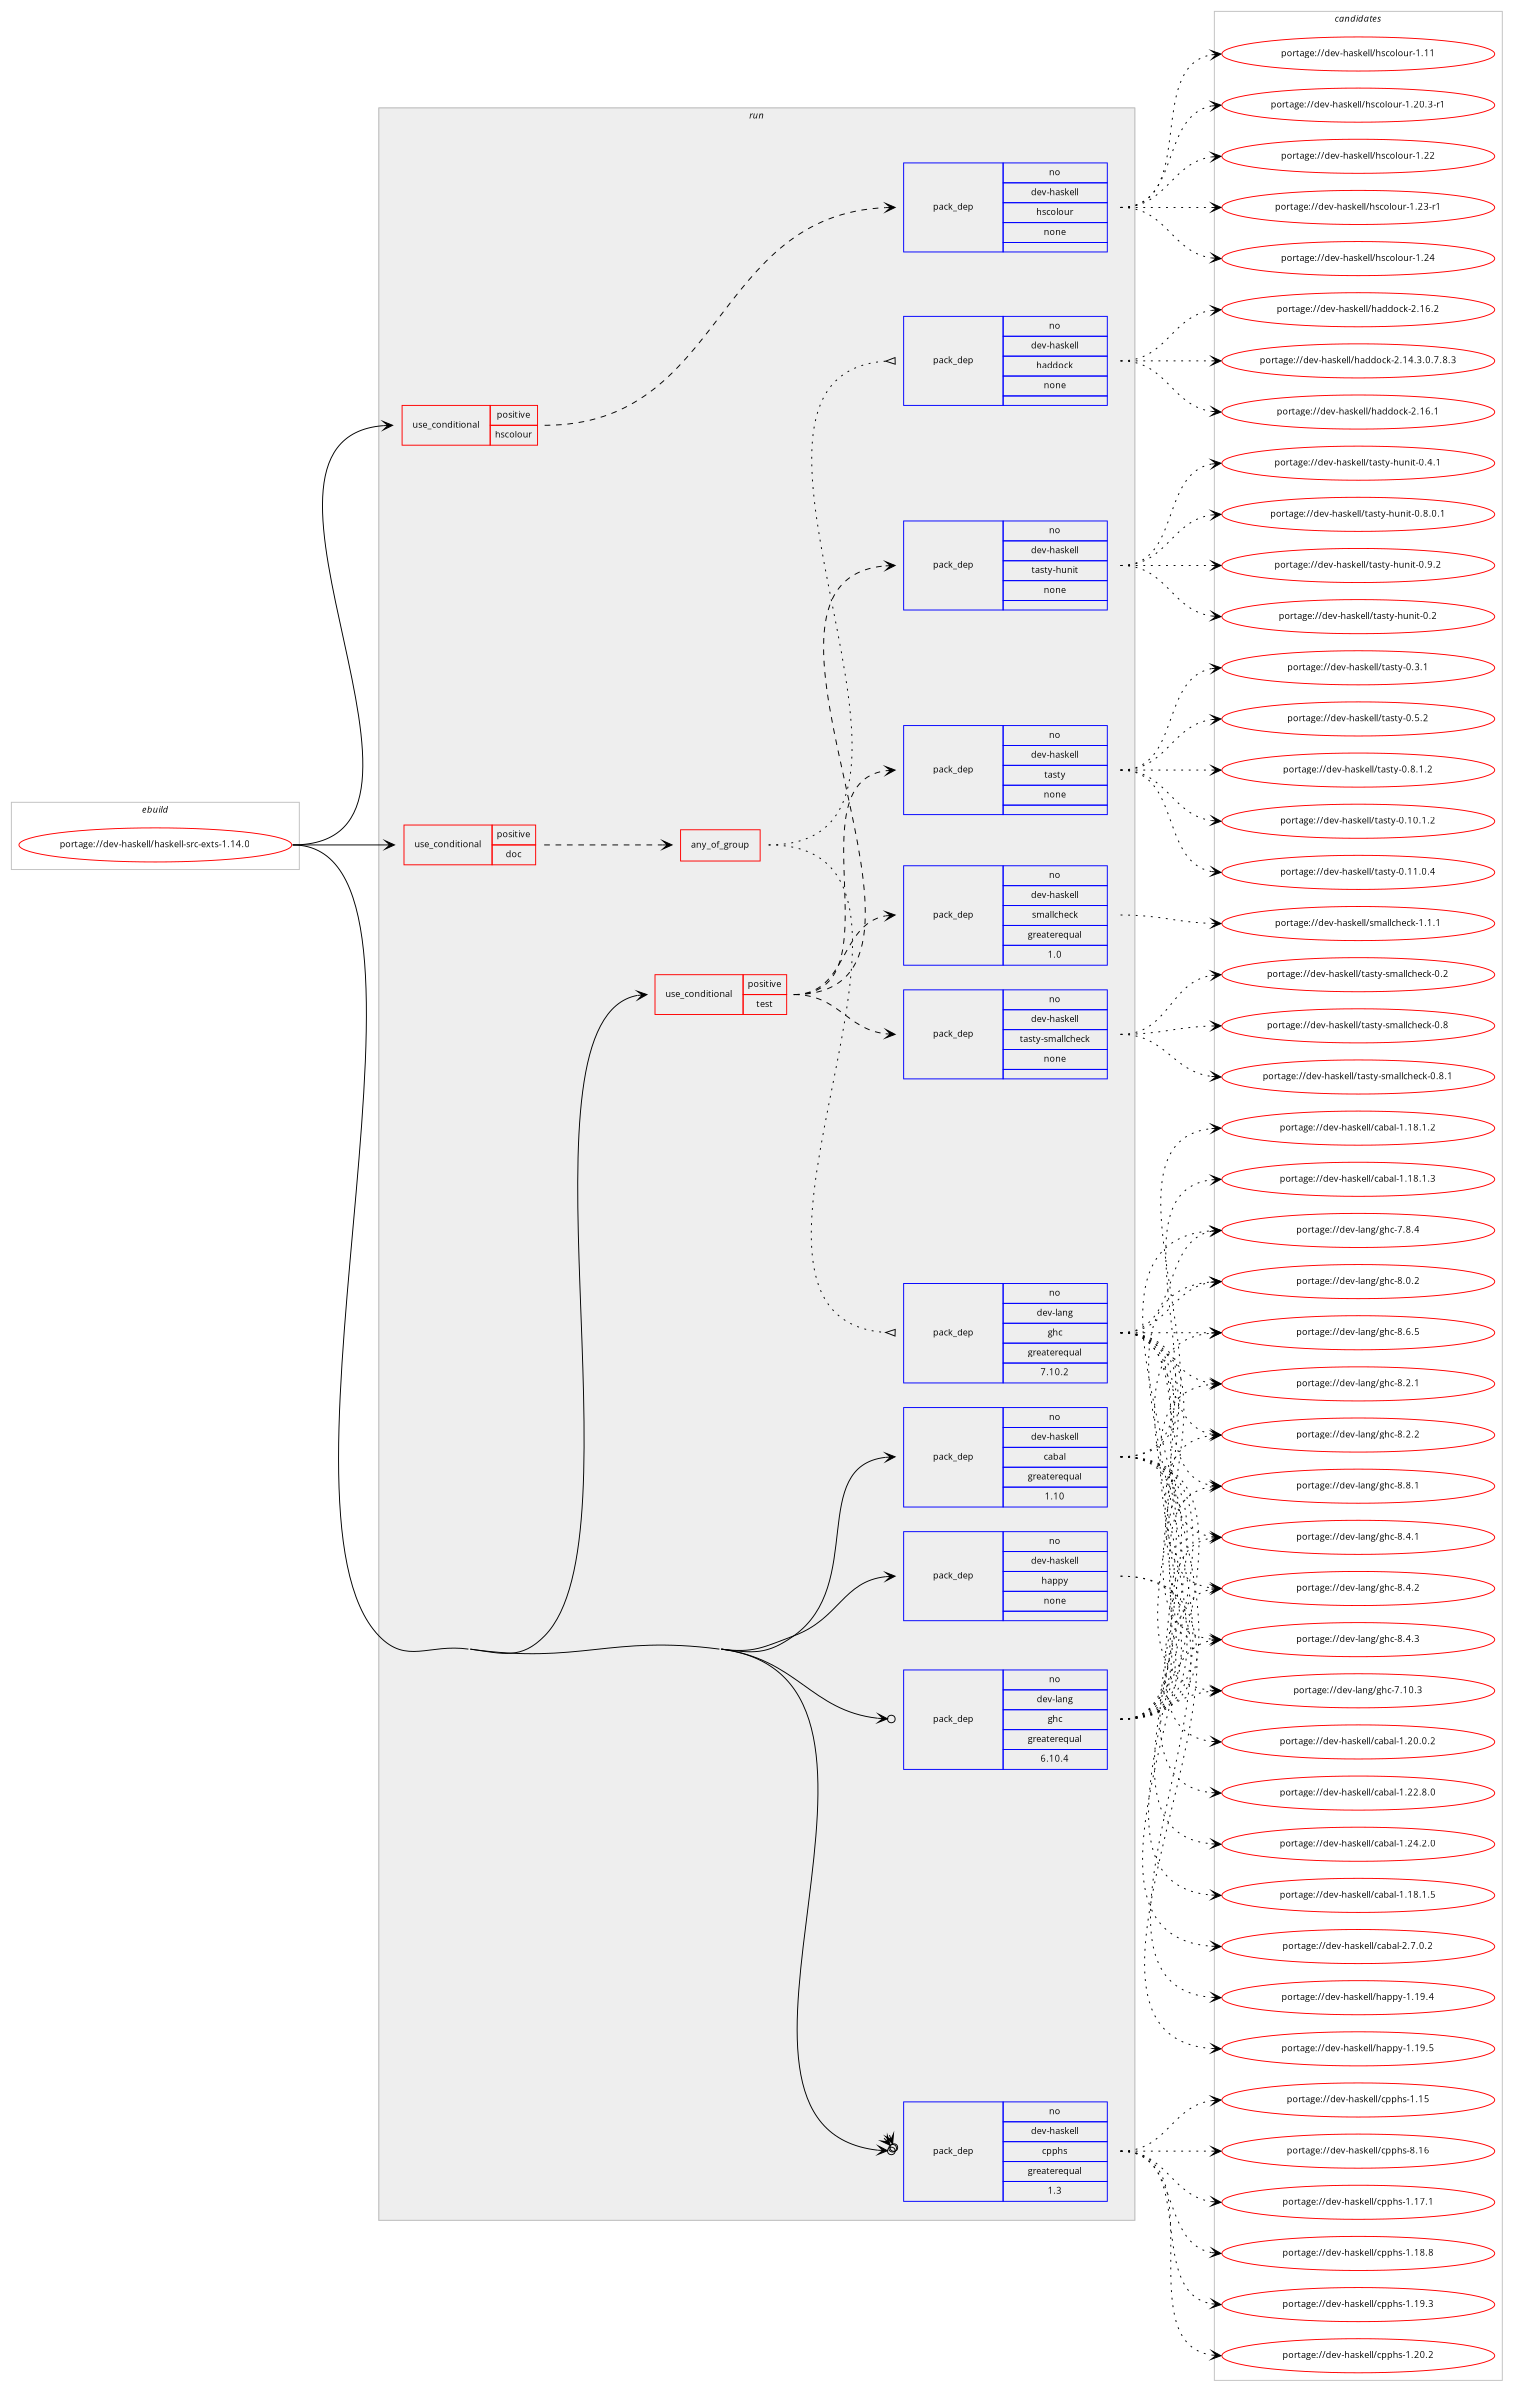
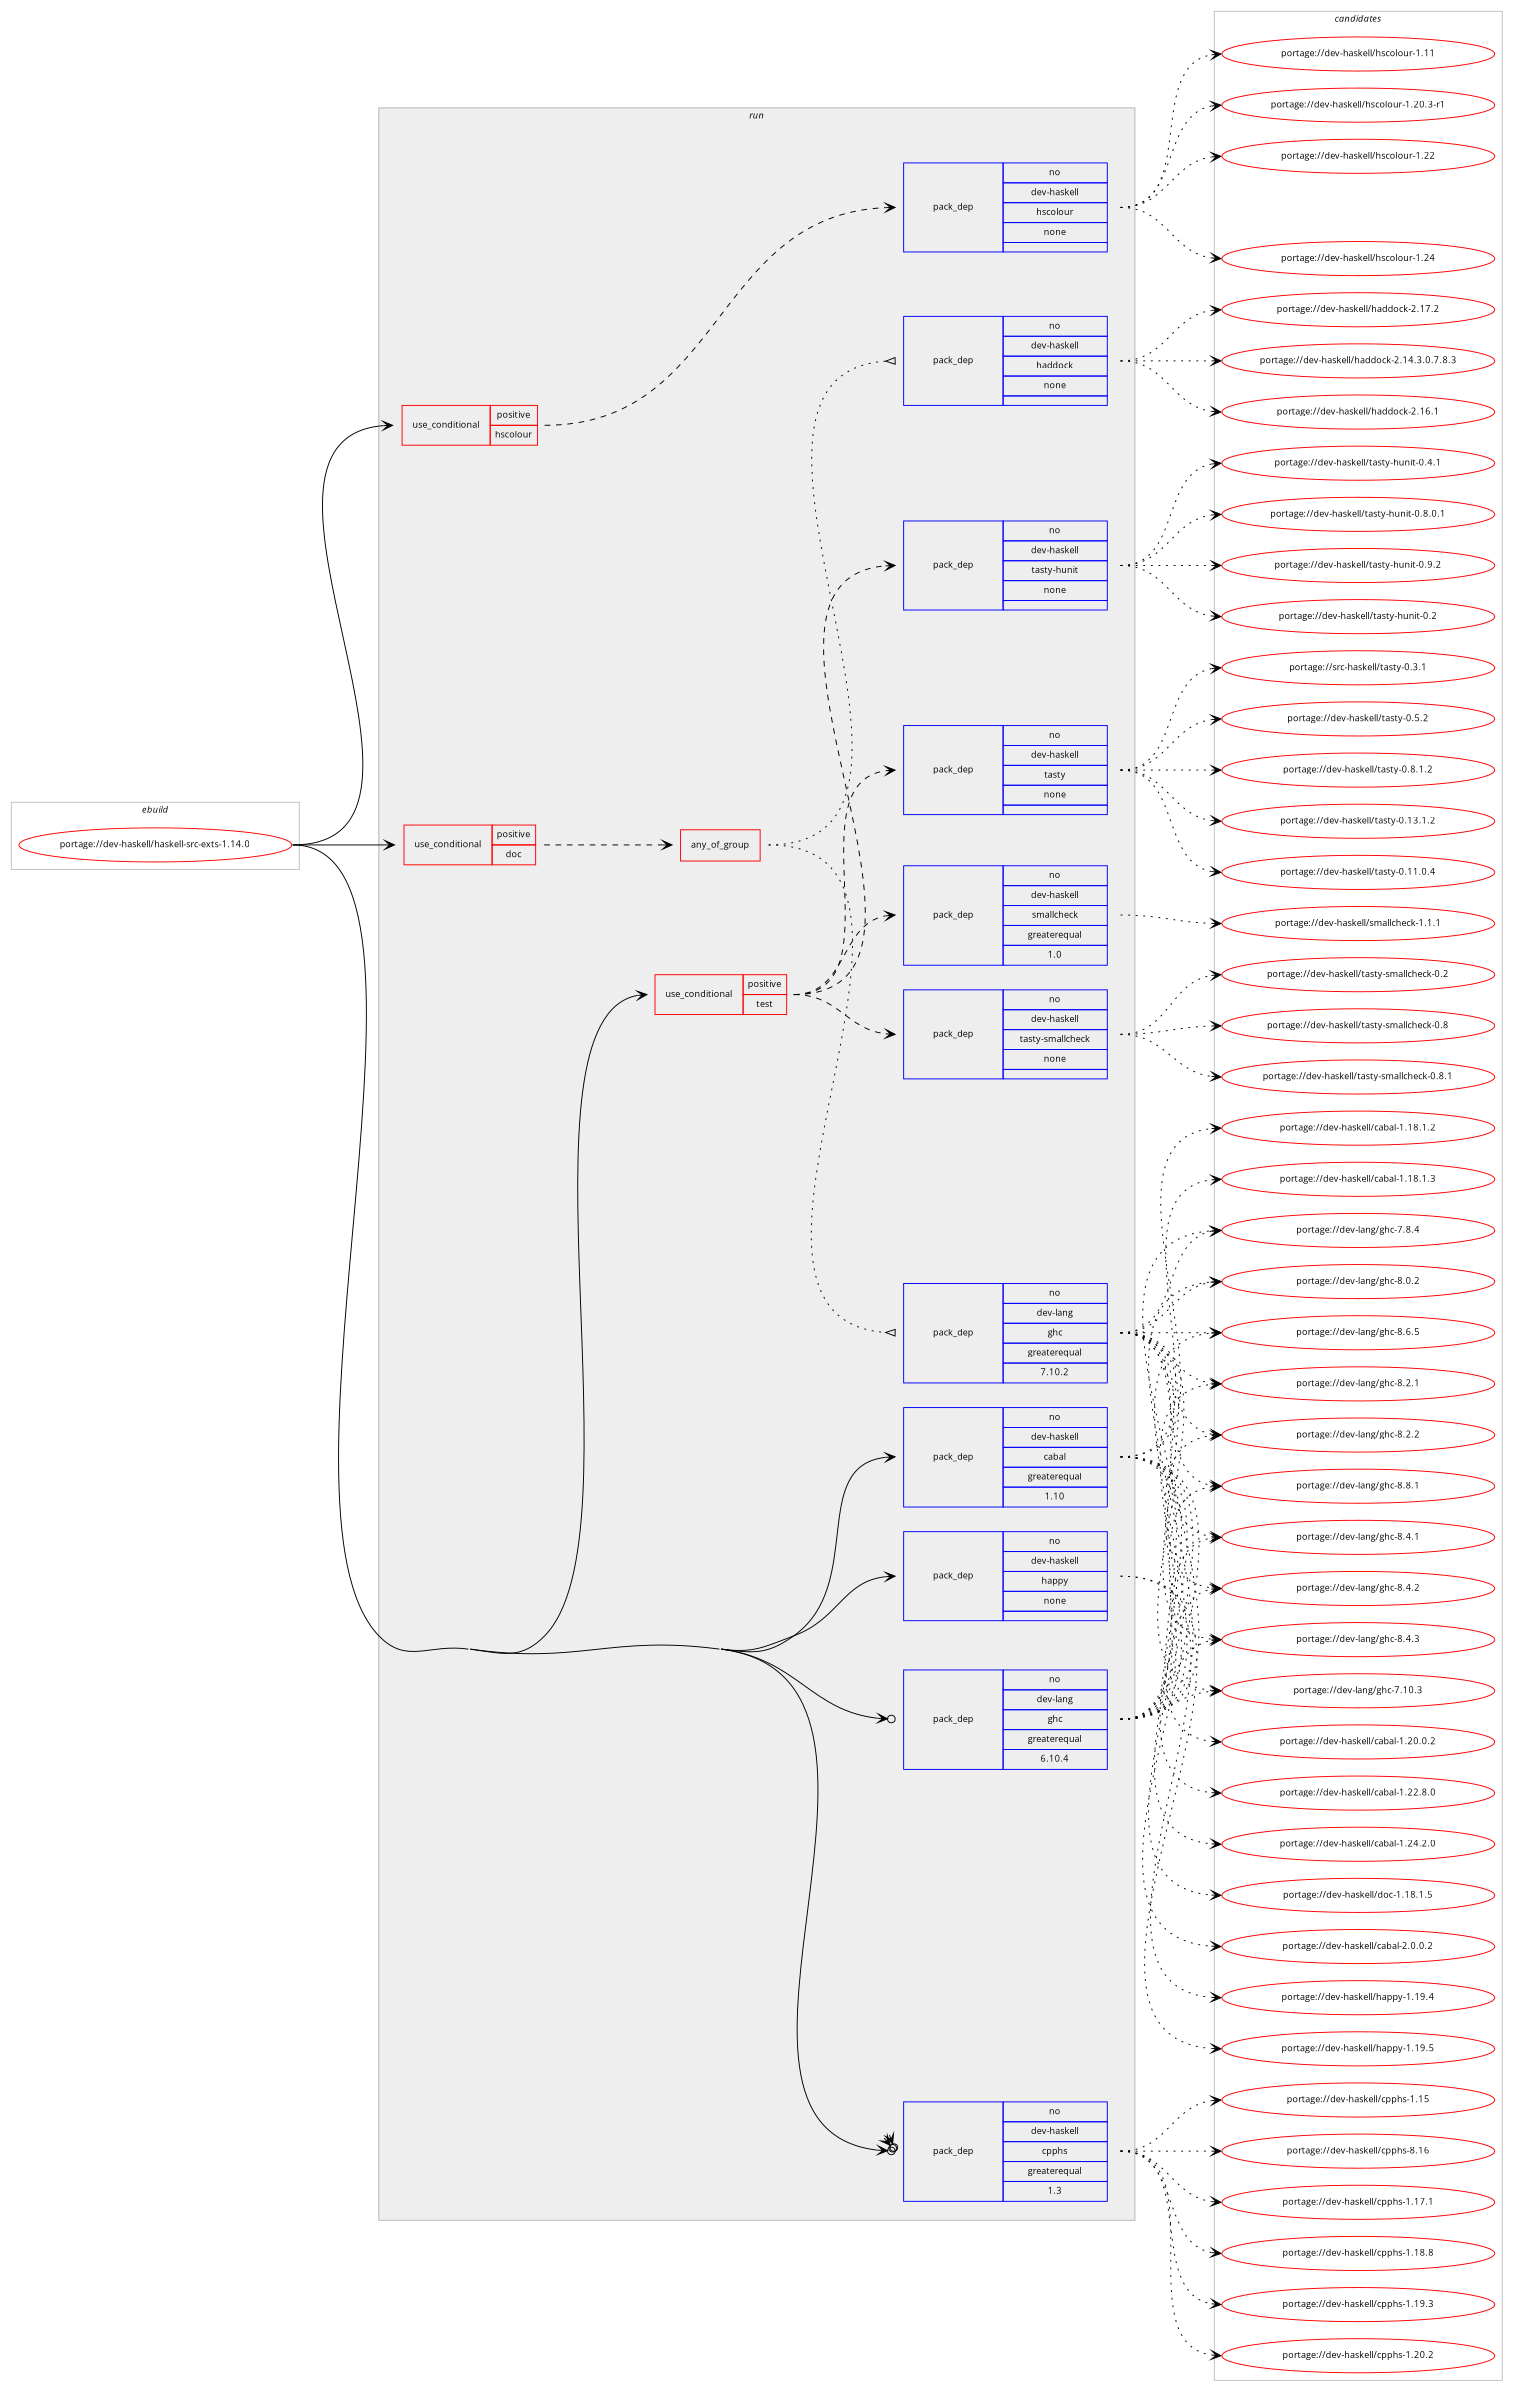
node "portage://dev-haskell/hscolour-1.23-r1": removed
node "portage://dev-haskell/haddock-2.16.2": label "portage://dev-haskell/haddock-2.16.2" -> "portage://dev-haskell/haddock-2.17.2"
node "portage://dev-haskell/tasty-0.3.1": label "portage://dev-haskell/tasty-0.3.1" -> "portage://src-haskell/tasty-0.3.1"
node "portage://dev-haskell/tasty-0.10.1.2": label "portage://dev-haskell/tasty-0.10.1.2" -> "portage://dev-haskell/tasty-0.13.1.2"
node "portage://dev-haskell/cabal-1.18.1.5": label "portage://dev-haskell/cabal-1.18.1.5" -> "portage://dev-haskell/doc-1.18.1.5"
node "portage://dev-haskell/cabal-2.7.0.2": label "portage://dev-haskell/cabal-2.7.0.2" -> "portage://dev-haskell/cabal-2.0.0.2"
